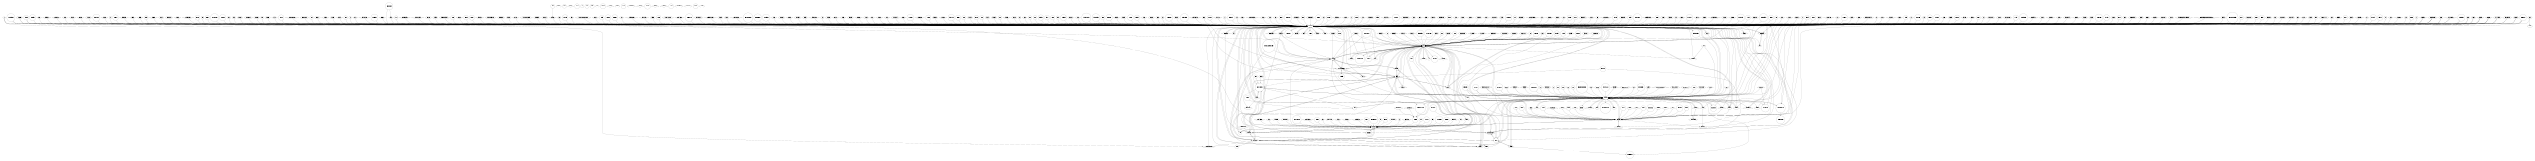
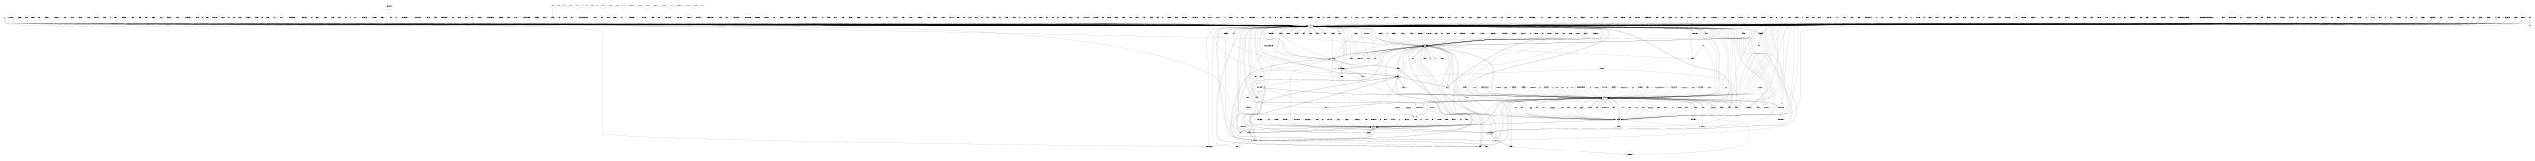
node "Dgrossato b": label "Dgrossato b" -> "Wim b"
